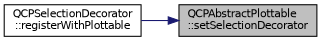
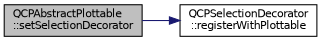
edge "QCPSelectionDecorator ::registerWithPlottable" -> "QCPAbstractPlottable ::setSelectionDecorator": reversed
